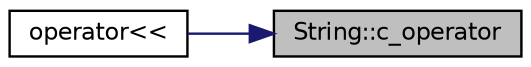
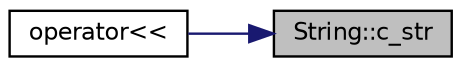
node "String::c_operator": label "String::c_operator" -> "String::c_str"
